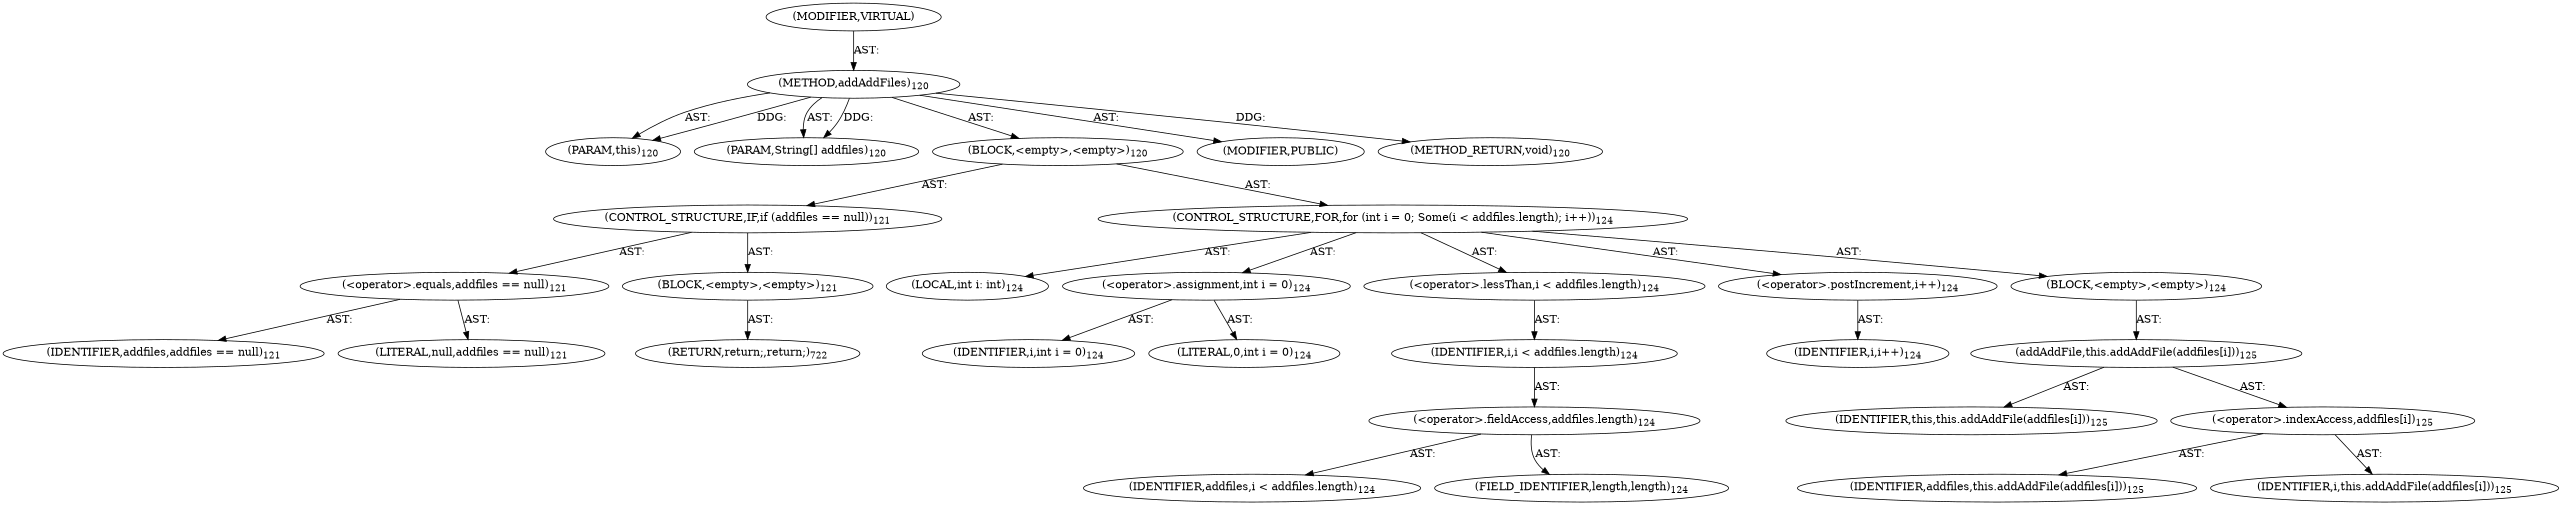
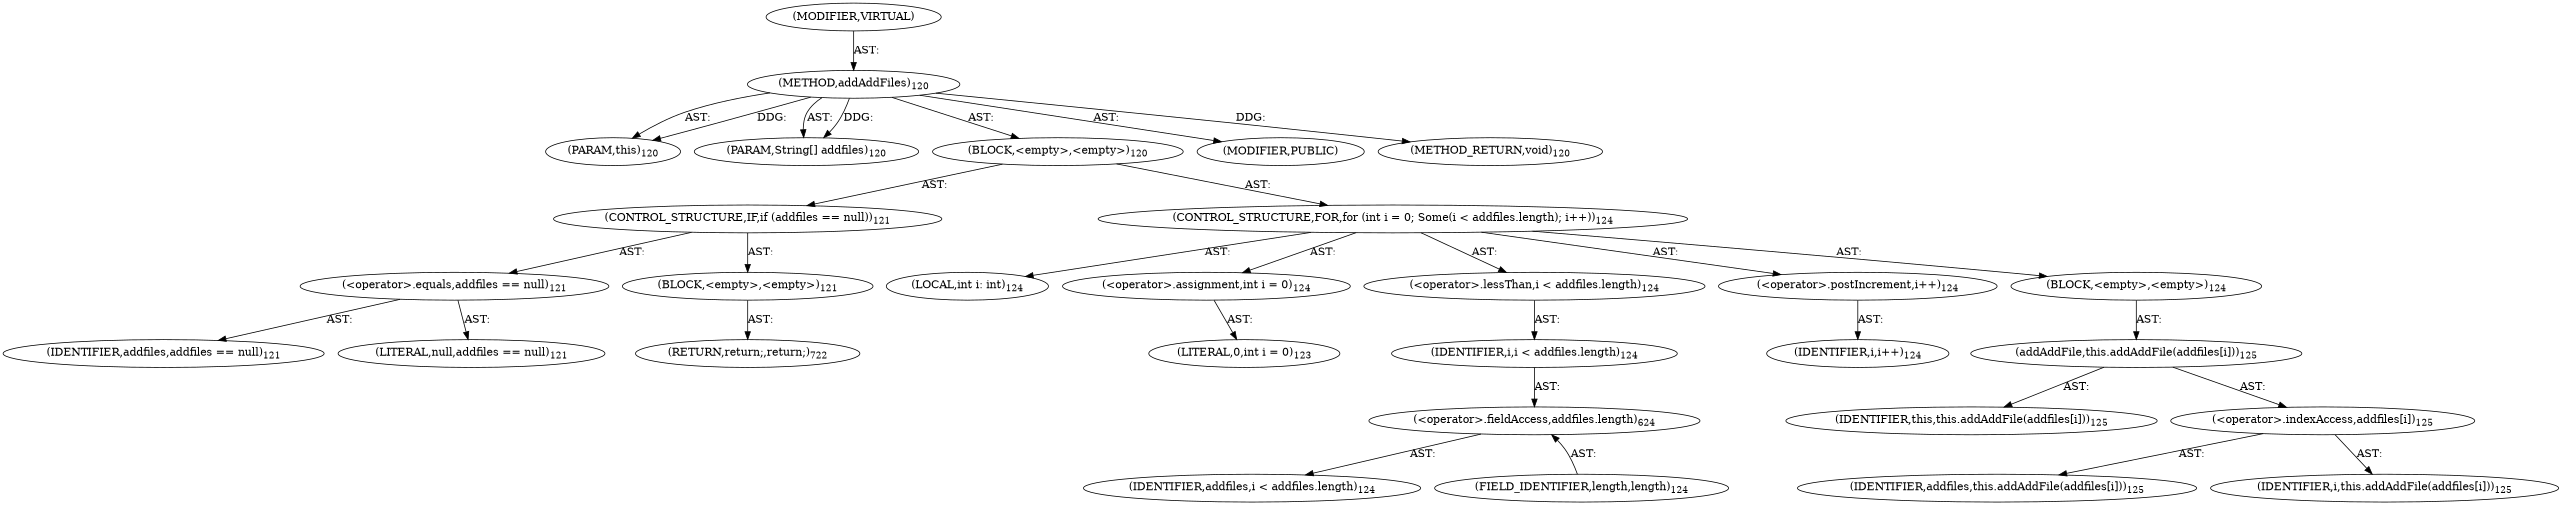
node "(LITERAL,0,int i = 0)": text "124" -> "123"
node "(IDENTIFIER,i,int i = 0)": removed
node "(<operator>.fieldAccess,addfiles.length)": text "124" -> "624"
edge "(<operator>.fieldAccess,addfiles.length)" -> "(FIELD_IDENTIFIER,length,length)": reversed
